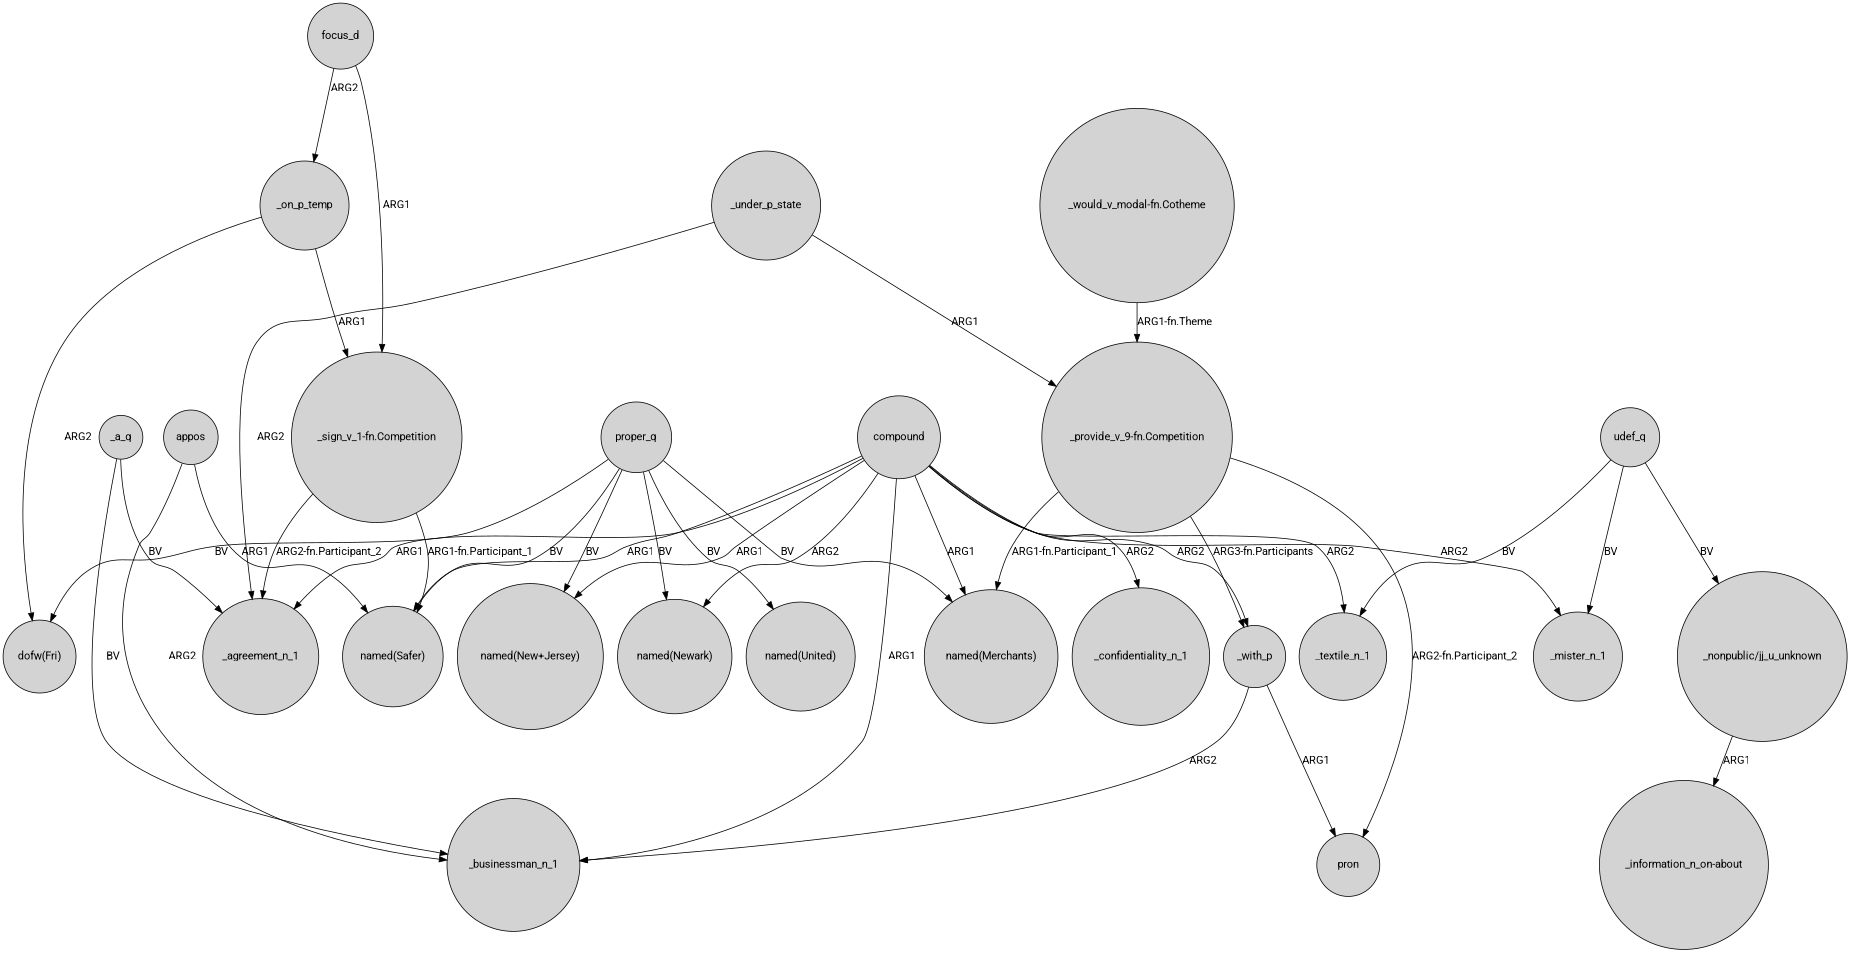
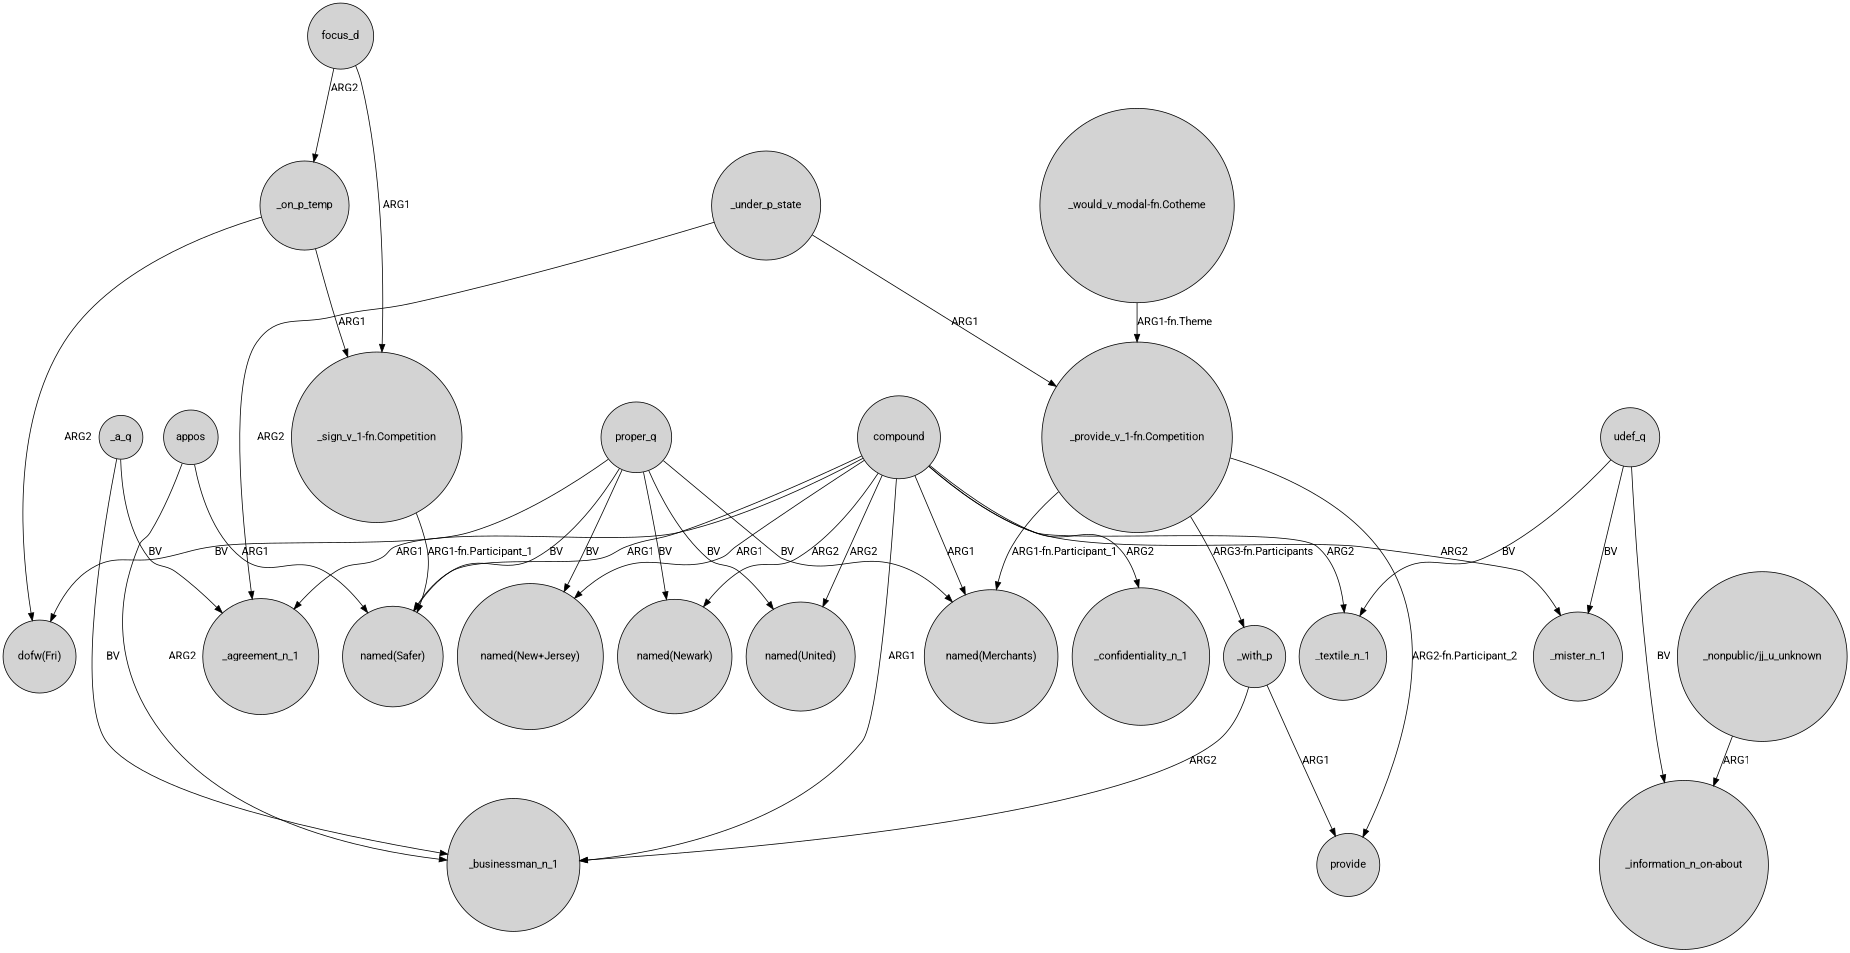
node "_provide_v_9-fn.Competition": label "_provide_v_9-fn.Competition" -> "_provide_v_1-fn.Competition"
edge "udef_q" -> "_nonpublic/jj_u_unknown": now "udef_q" -> "_information_n_on-about"
edge "_sign_v_1-fn.Competition" -> "_agreement_n_1": removed, label "ARG2-fn.Participant_2"
edge "compound" -> "_with_p": now "compound" -> "named(United)"
node "pron": label "pron" -> "provide"
